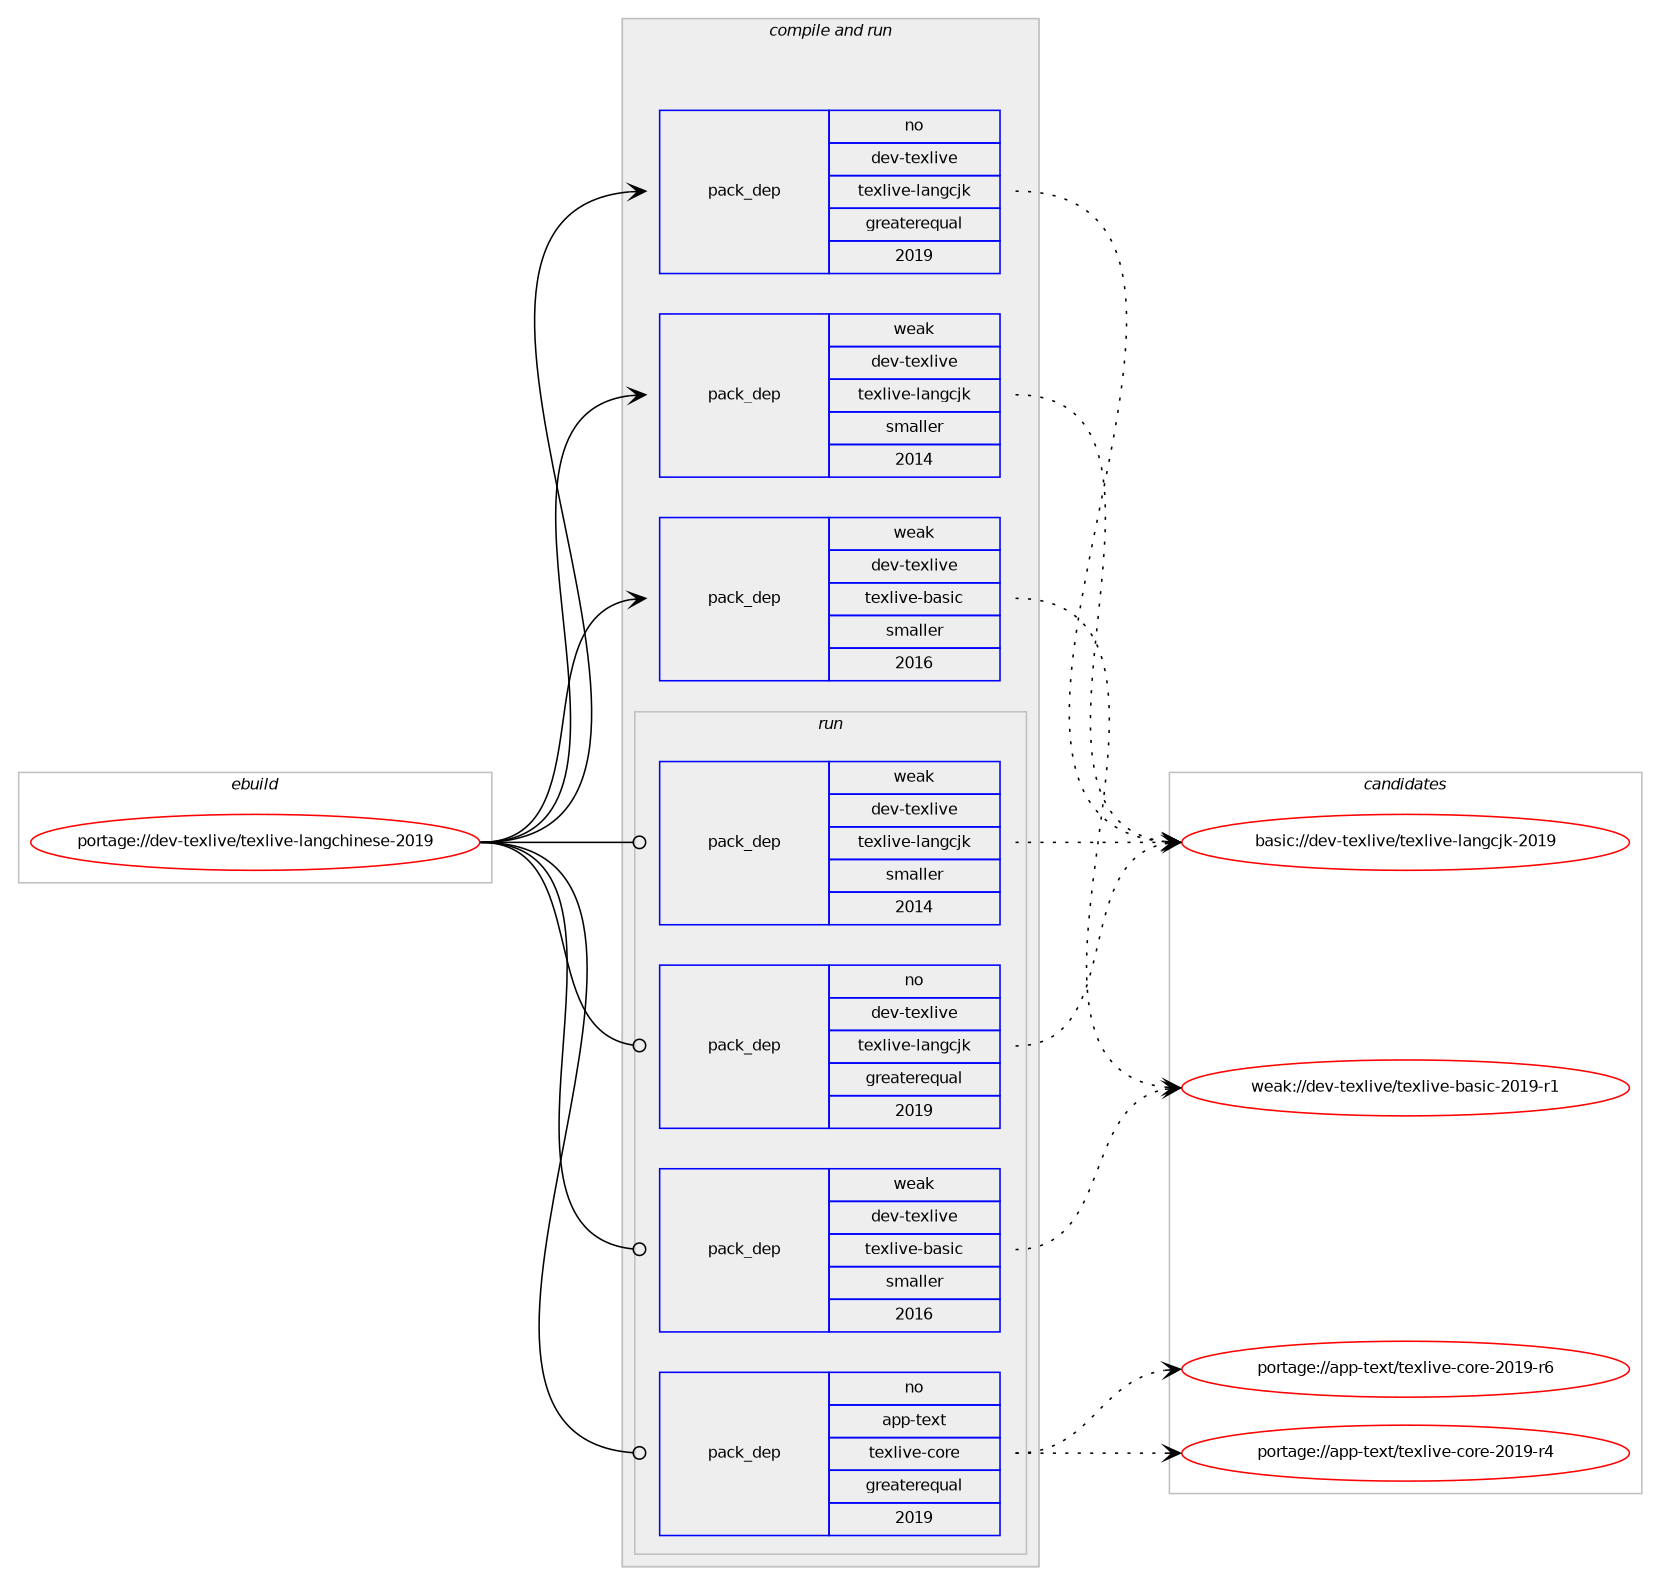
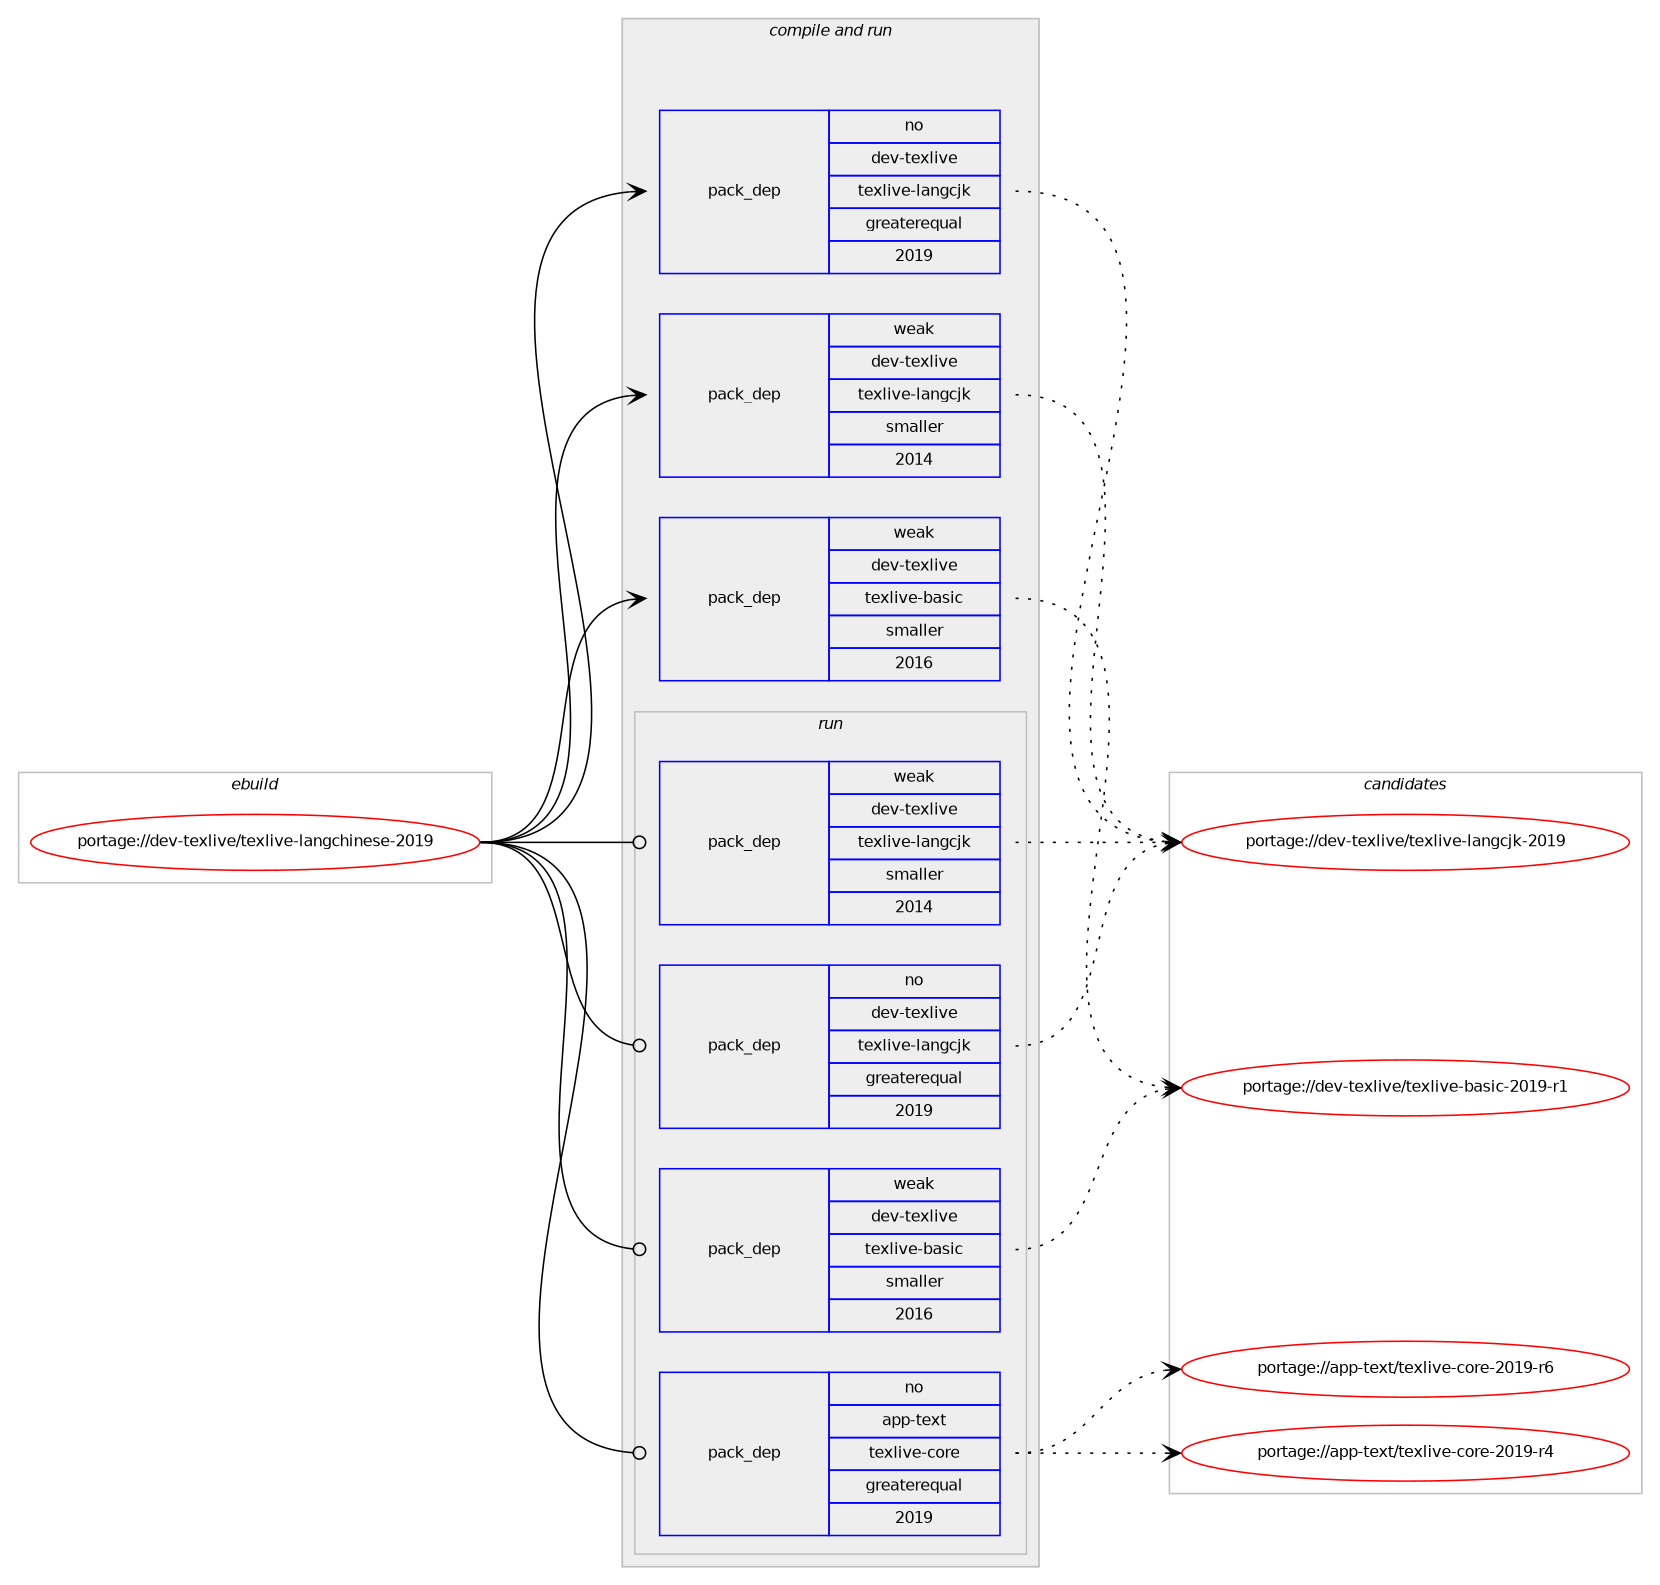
node "basic://dev-texlive/texlive-langcjk-2019": label "basic://dev-texlive/texlive-langcjk-2019" -> "portage://dev-texlive/texlive-langcjk-2019"
node "weak://dev-texlive/texlive-basic-2019-r1": label "weak://dev-texlive/texlive-basic-2019-r1" -> "portage://dev-texlive/texlive-basic-2019-r1"
